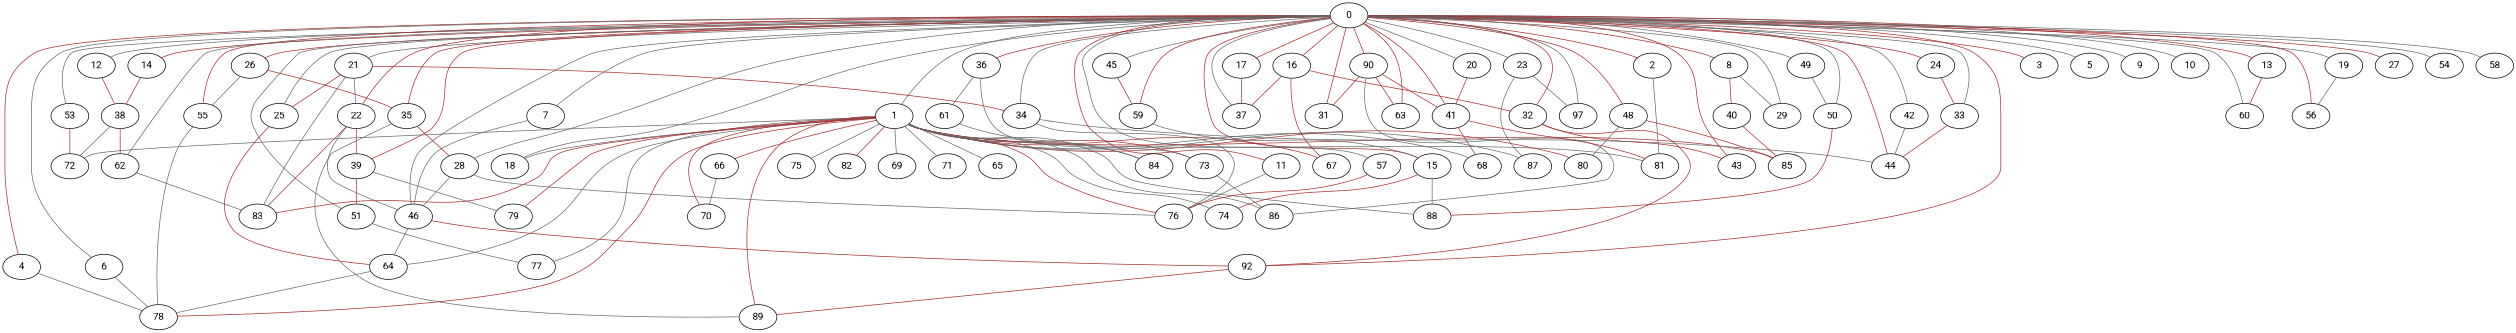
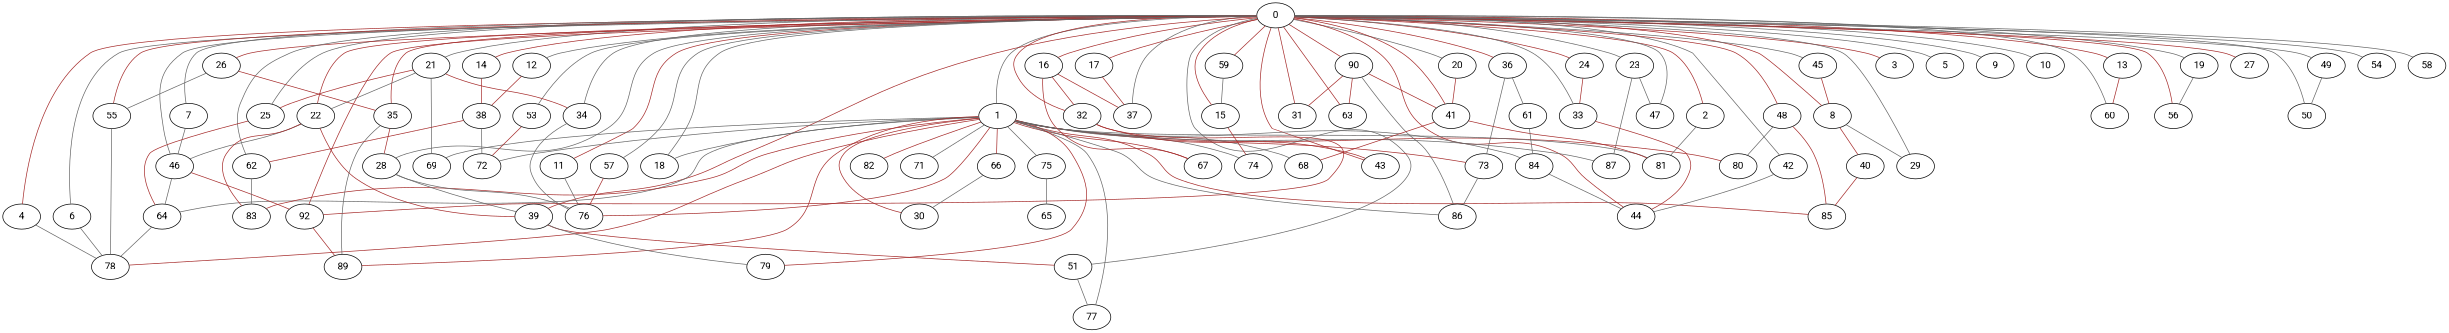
edge "45" -- "59": now "45" -- "8"
node "97": label "97" -> "47"
edge "21" -- "83": now "21" -- "69"
edge "34" -- "44": now "84" -- "44"
edge "1" -- "65": now "75" -- "65"
edge "28" -- "46": now "28" -- "39"
node "70": label "70" -> "30"
node "88": removed
